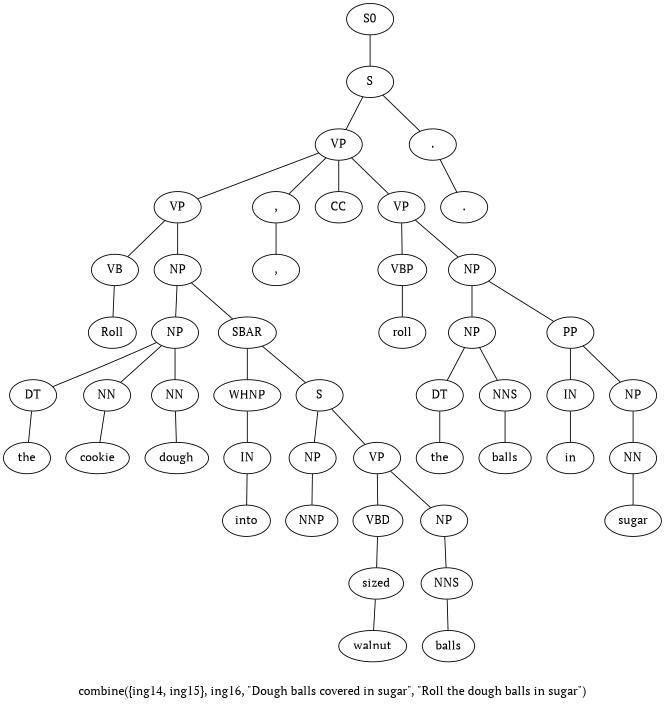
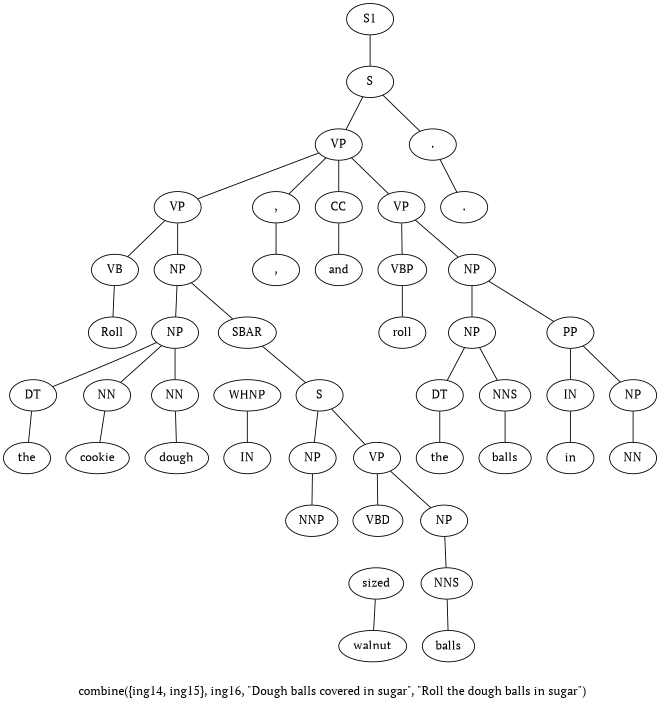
node "S0": label "S0" -> "S1"
node "and": added
edge "SBAR" -- "WHNP": removed
node "into": removed
node "sugar": removed
edge "VBD" -- "sized": removed
